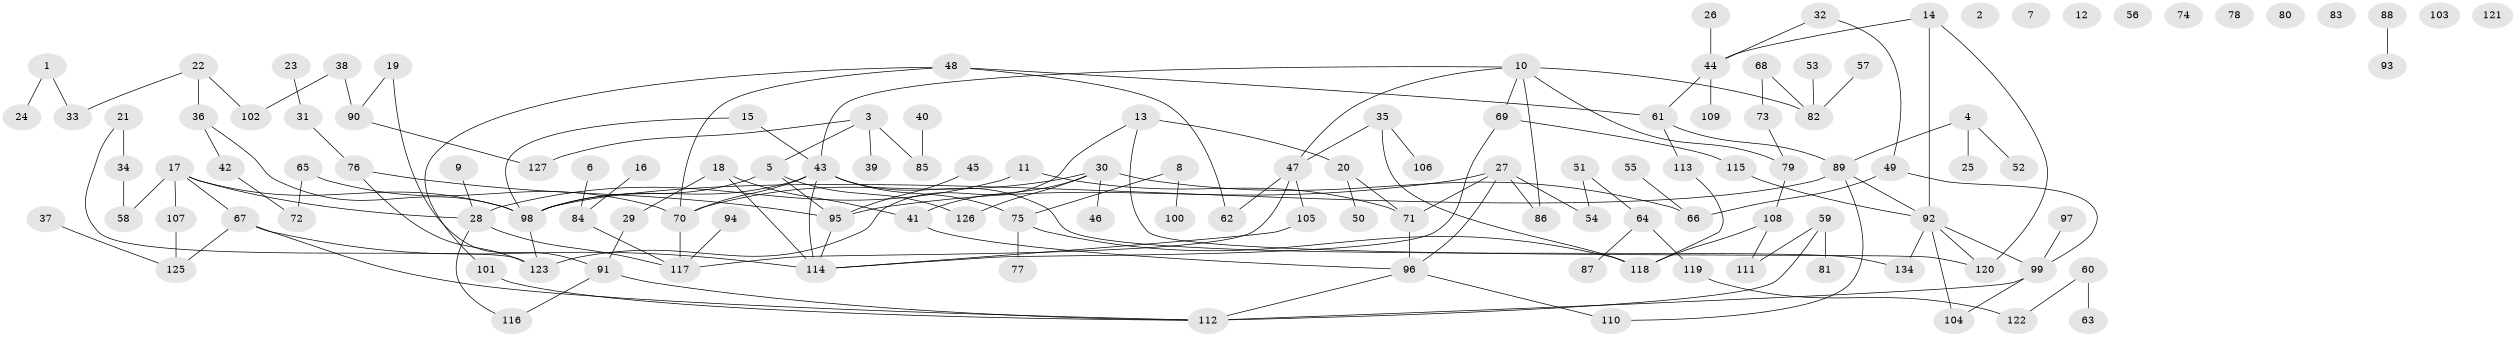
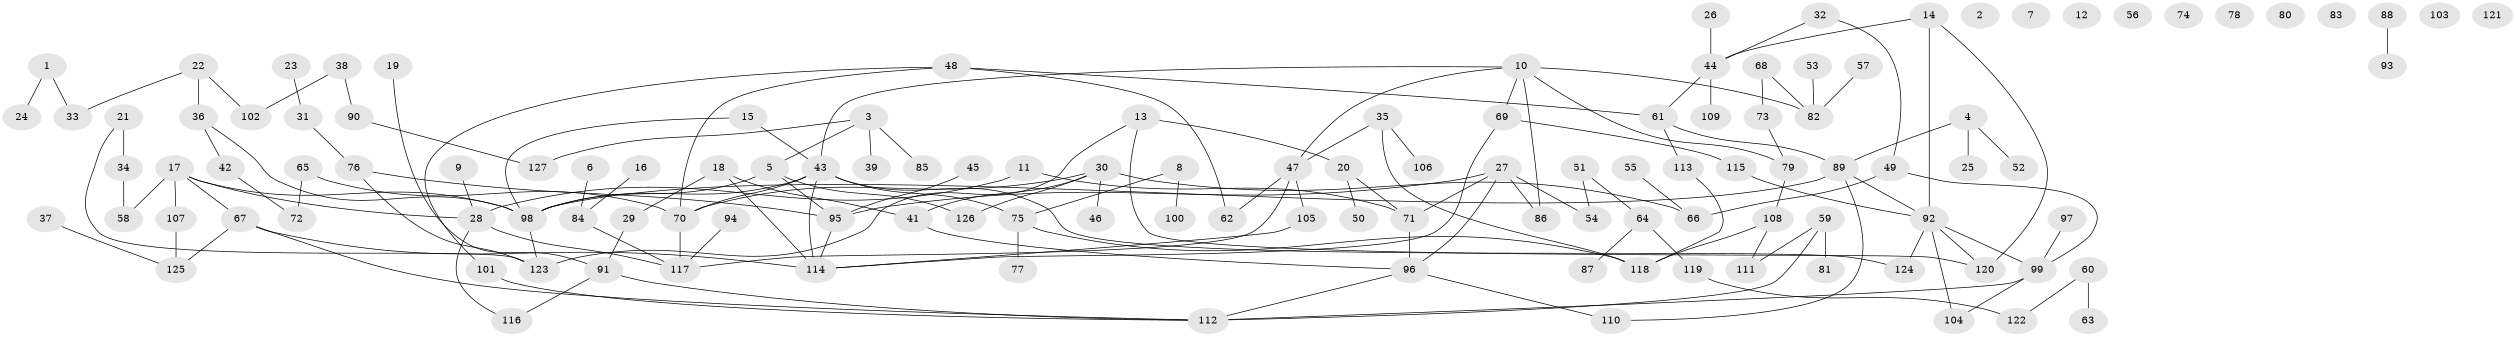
edge "19" -- "90": removed
node "40": removed
node "134": label "134" -> "124"
